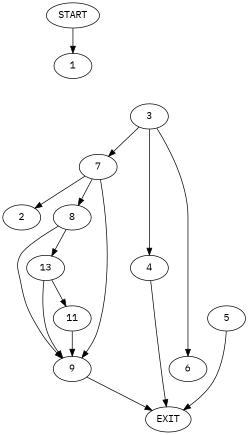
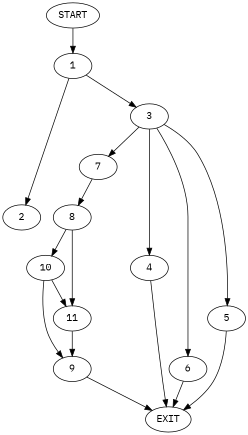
edge "1" -> "3": added
edge "7" -> "2": now "1" -> "2"
edge "3" -> "5": added
edge "7" -> "9": removed
node "13": label "13" -> "10"
edge "8" -> "9": now "8" -> "11"
edge "6" -> "EXIT": added
